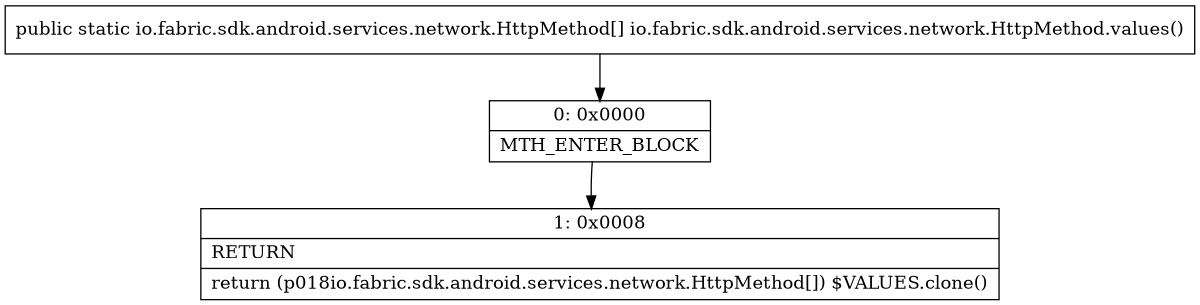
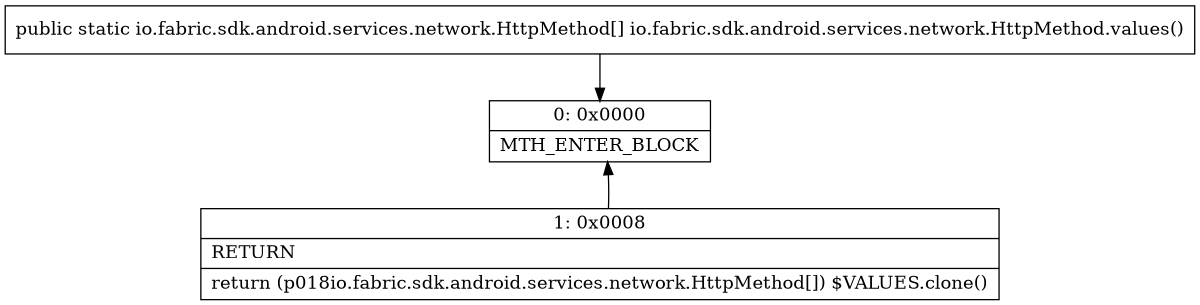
edge "0: 0x0000" -> "1: 0x0008": reversed
